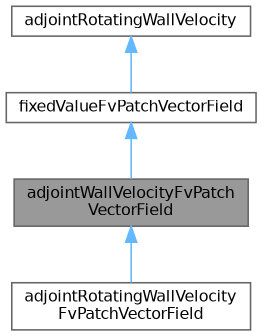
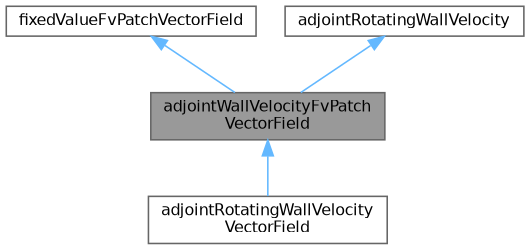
edge "fixedValueFvPatchVectorField" -> "adjointRotatingWallVelocity": now "adjointWallVelocityFvPatch VectorField" -> "adjointRotatingWallVelocity"
node "adjointRotatingWallVelocity FvPatchVectorField": label "adjointRotatingWallVelocity FvPatchVectorField" -> "adjointRotatingWallVelocity VectorField"
